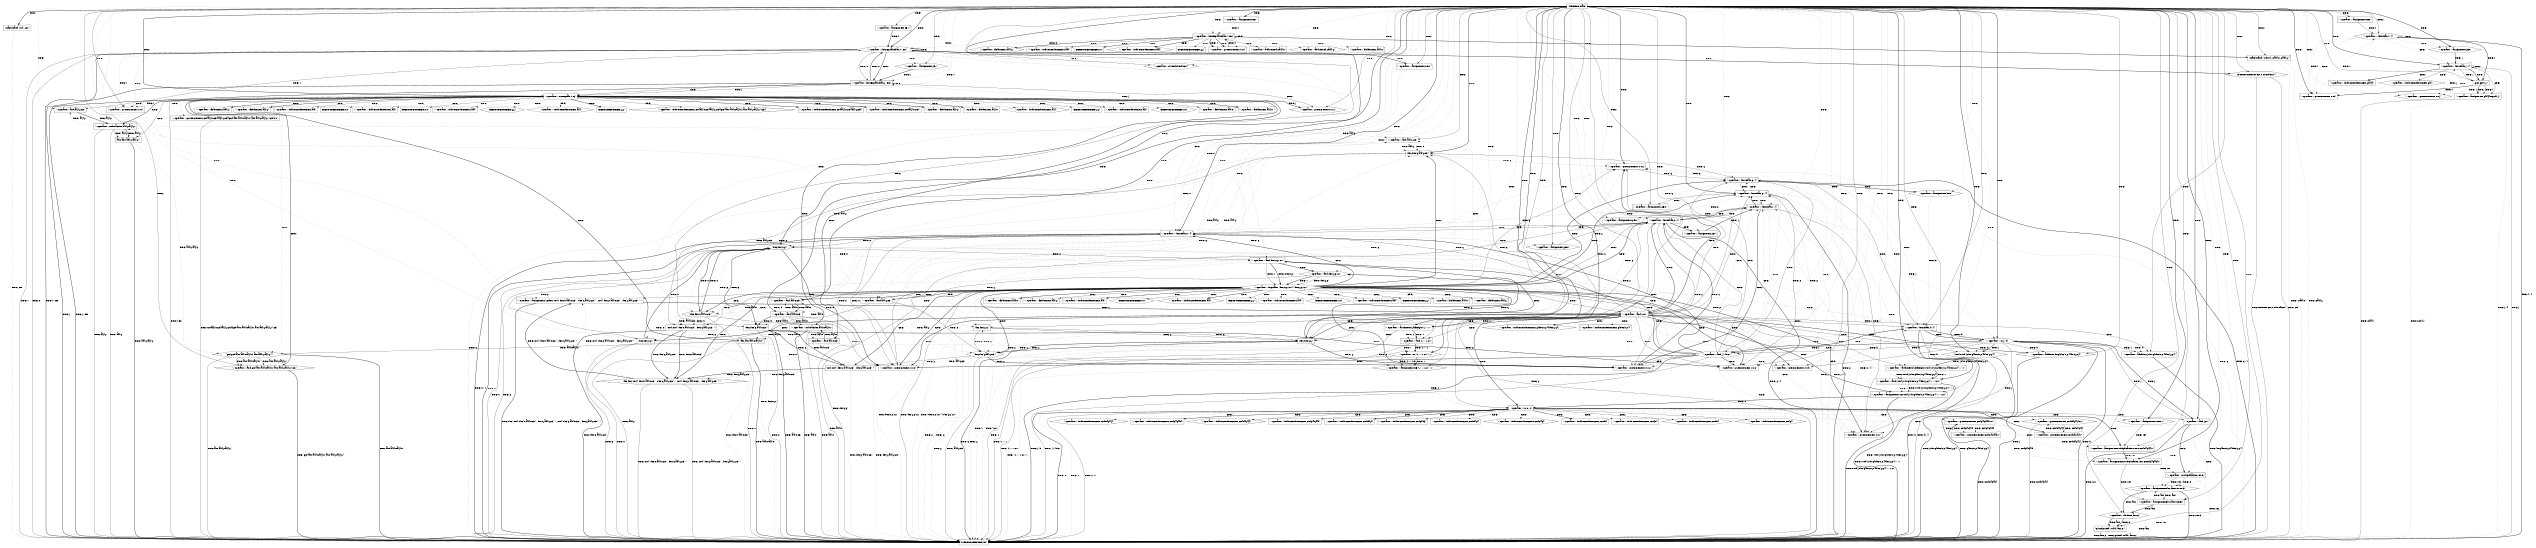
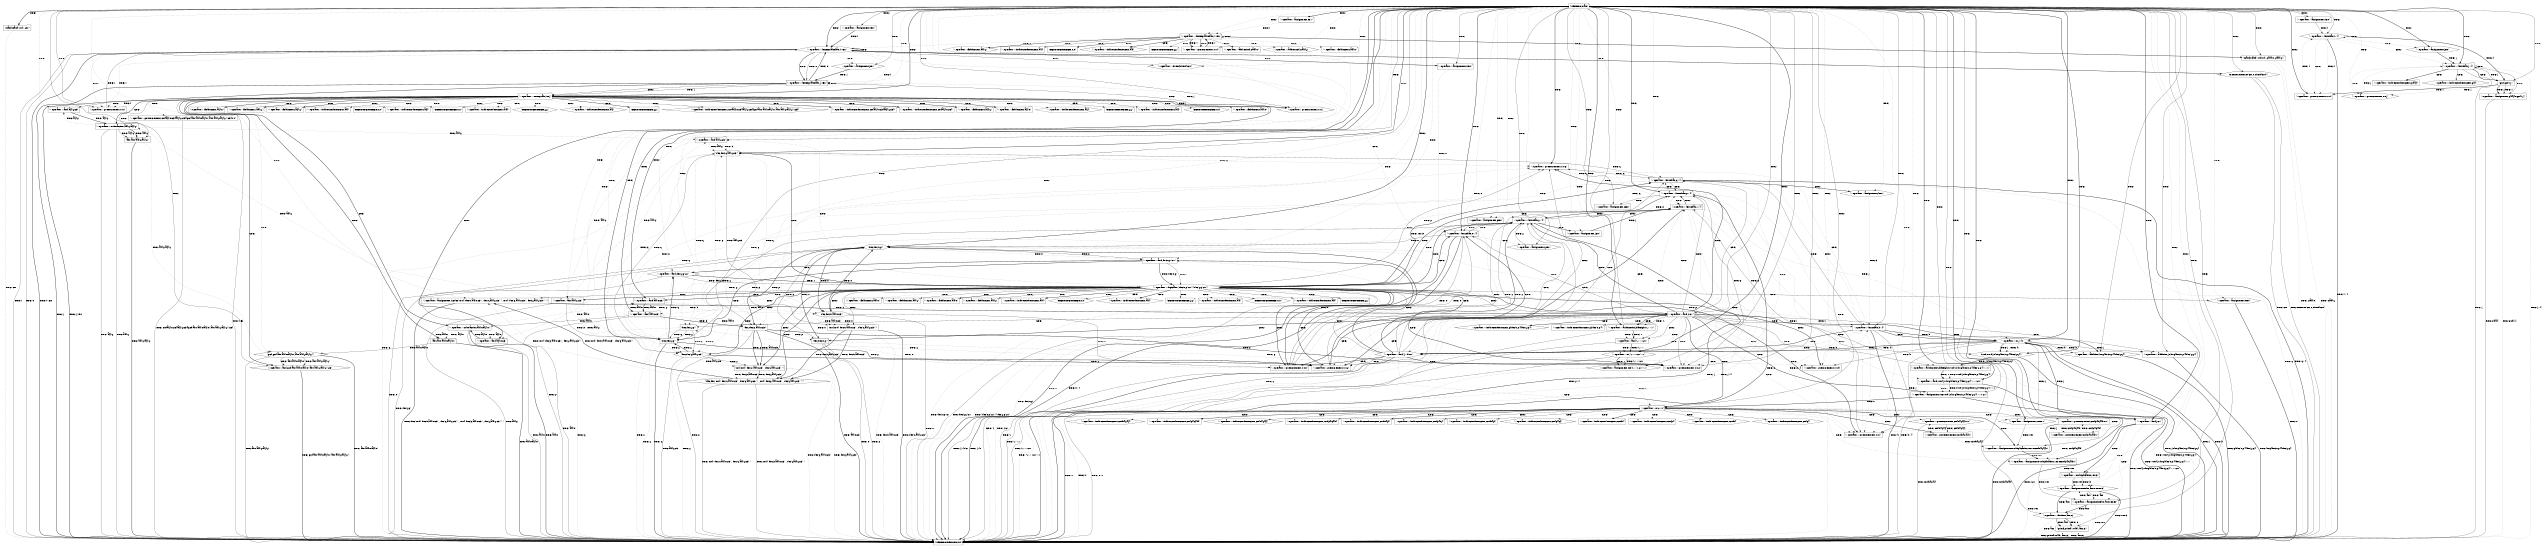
edge "(<operator>.logicalOr,(dec(x,p)&1)||(dec(y,q)&1))" -> "(<operator>.lessThan,q<4)": label "CDG: " -> "DDG: res*3"
node "(<operator>.assignment,o=0)": added
